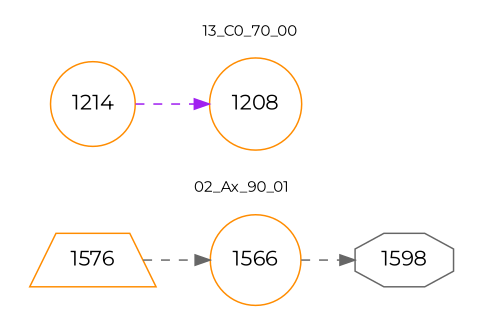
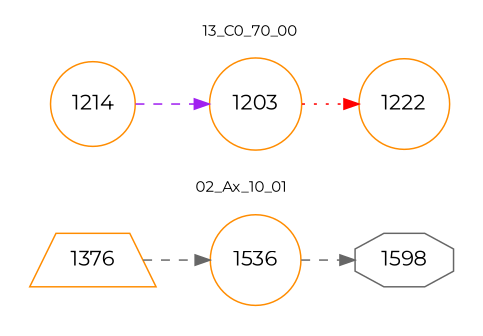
node "1208": label "1208" -> "1203"
node "1222": added
cluster "02_Ax_90_01": label "02_Ax_90_01" -> "02_Ax_10_01"
node "1576": label "1576" -> "1376"
node "1566": label "1566" -> "1536"
